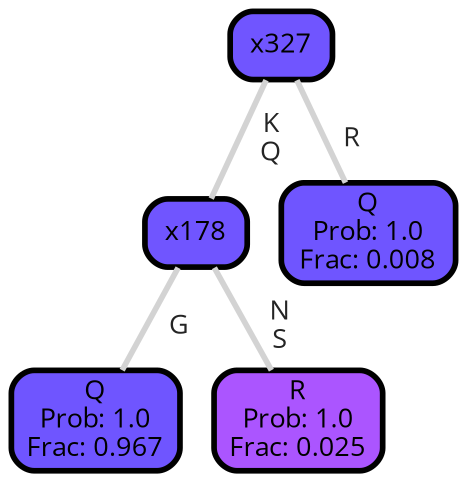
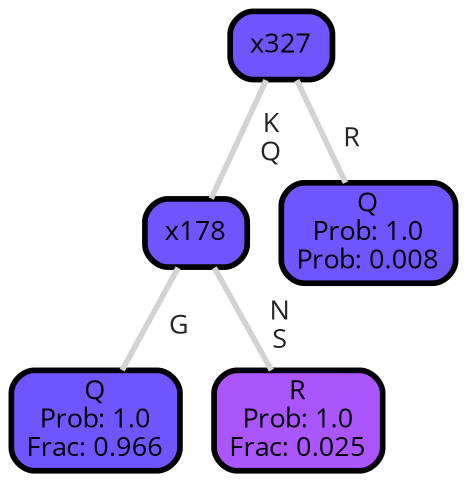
node "Q Prob: 1.0 Frac: 0.008": label "Q Prob: 1.0 Frac: 0.008" -> "Q Prob: 1.0 Prob: 0.008"
node "Q Prob: 1.0 Frac: 0.967": label "Q Prob: 1.0 Frac: 0.967" -> "Q Prob: 1.0 Frac: 0.966"
